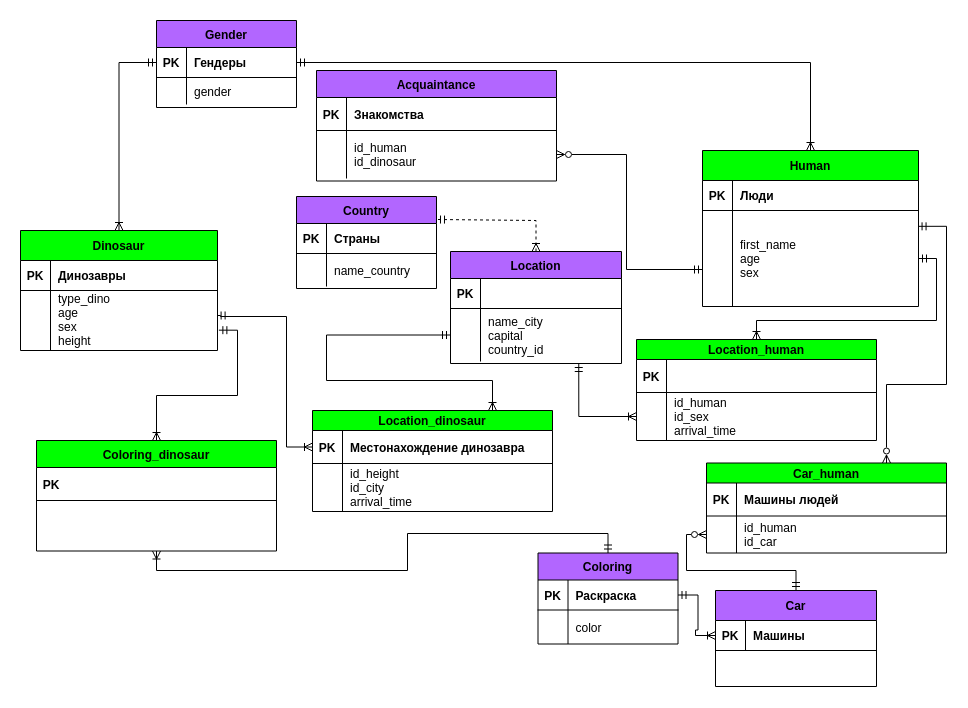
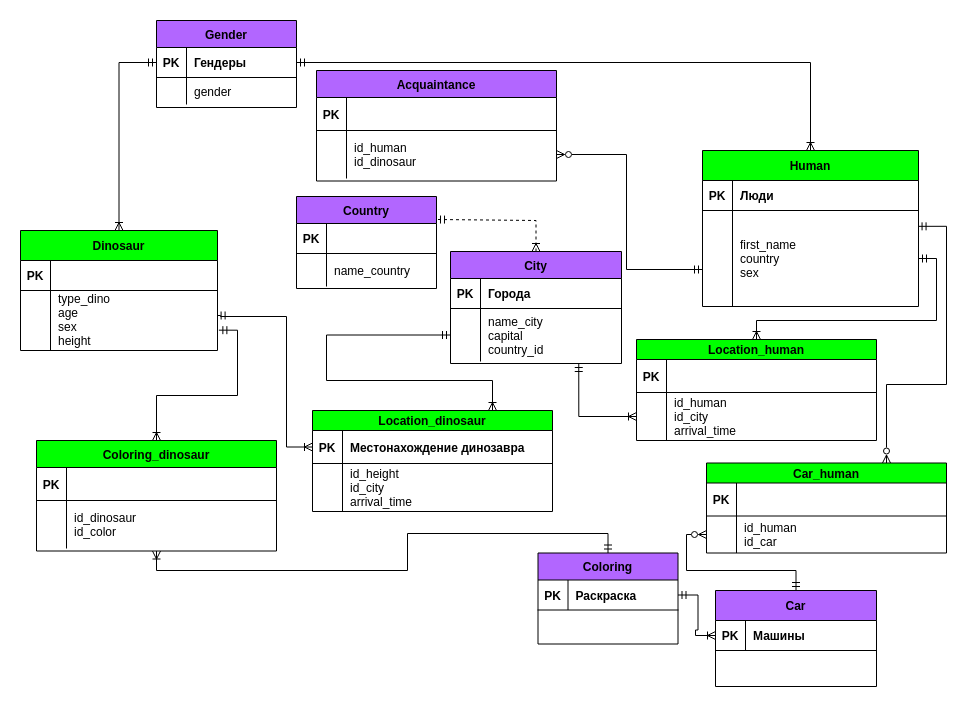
node "Знакомства": removed
node "Страны": removed
node "first_name age sex": label "first_name age sex" -> "first_name country sex"
node "Location": label "Location" -> "City"
node "Динозавры": removed
node "Города": added
node "id_human id_sex arrival_time": label "id_human id_sex arrival_time" -> "id_human id_city arrival_time"
node "Машины людей": removed
node "id_dinosaur id_color": added
node "color": removed
